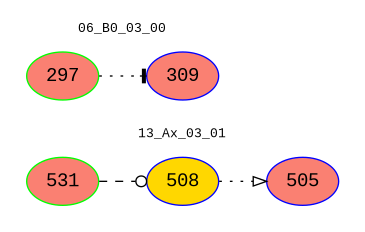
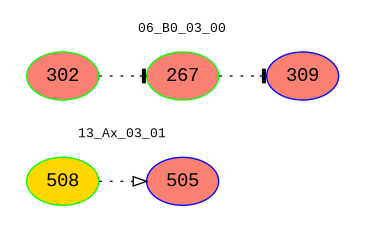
node "302": added
node "297": label "297" -> "267"
node "531": removed
node "508": color blue -> green
